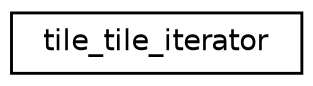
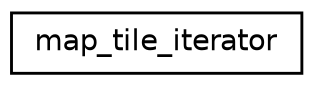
node "tile_tile_iterator": label "tile_tile_iterator" -> "map_tile_iterator"
